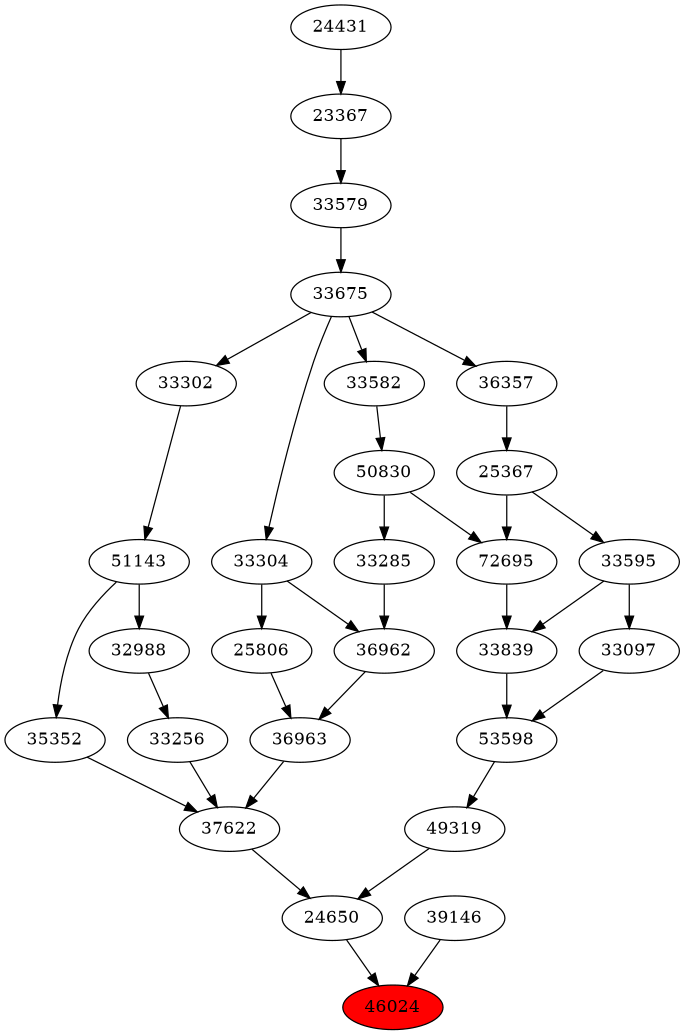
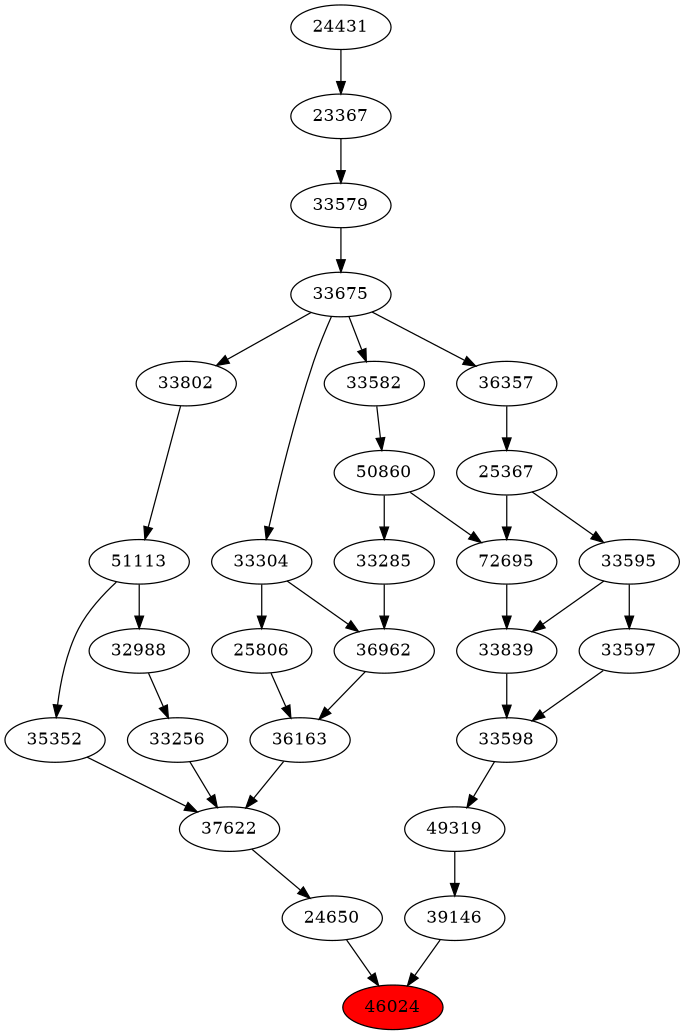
node "33302": label "33302" -> "33802"
node "50830": label "50830" -> "50860"
node "51143": label "51143" -> "51113"
node "33097": label "33097" -> "33597"
node "36963": label "36963" -> "36163"
node "53598": label "53598" -> "33598"
edge "49319" -> "24650": now "49319" -> "39146"
